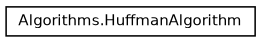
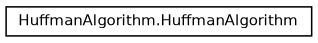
node "Algorithms.HuffmanAlgorithm": label "Algorithms.HuffmanAlgorithm" -> "HuffmanAlgorithm.HuffmanAlgorithm"
